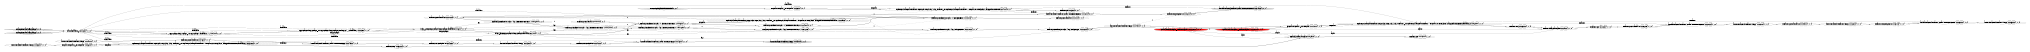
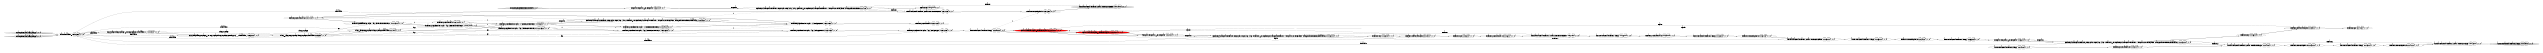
node "testHarness1.setProcessingTime(20L)@@@34@@@['1', '1', '0']": added
